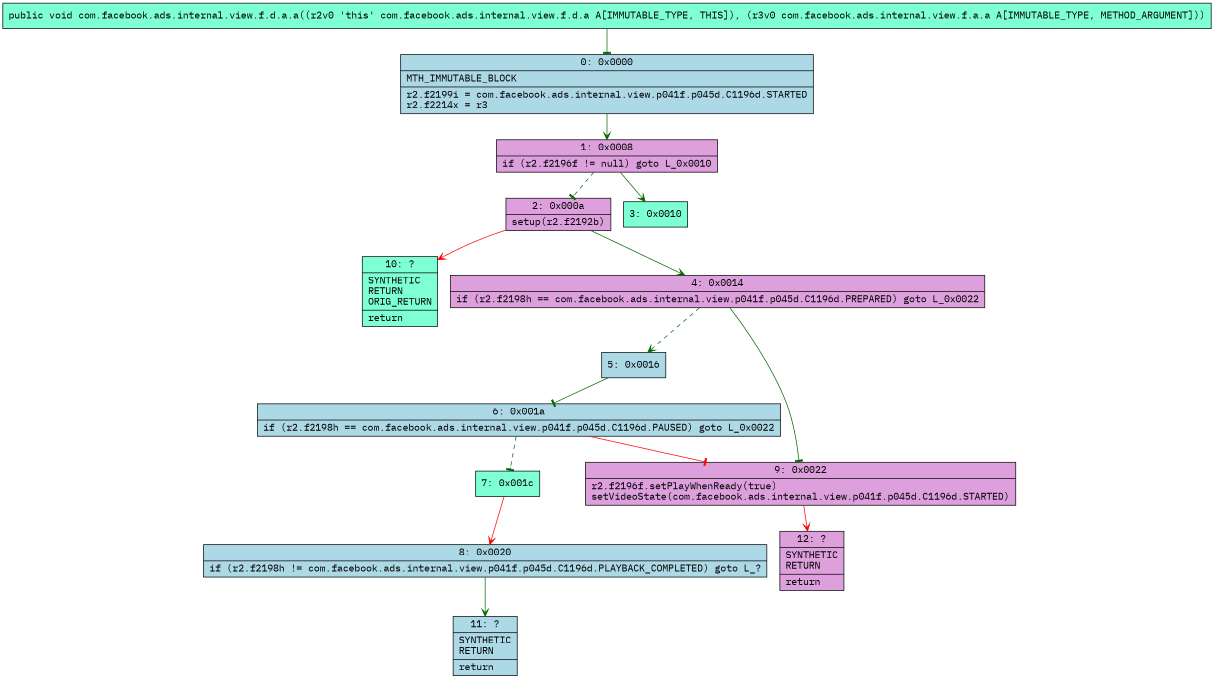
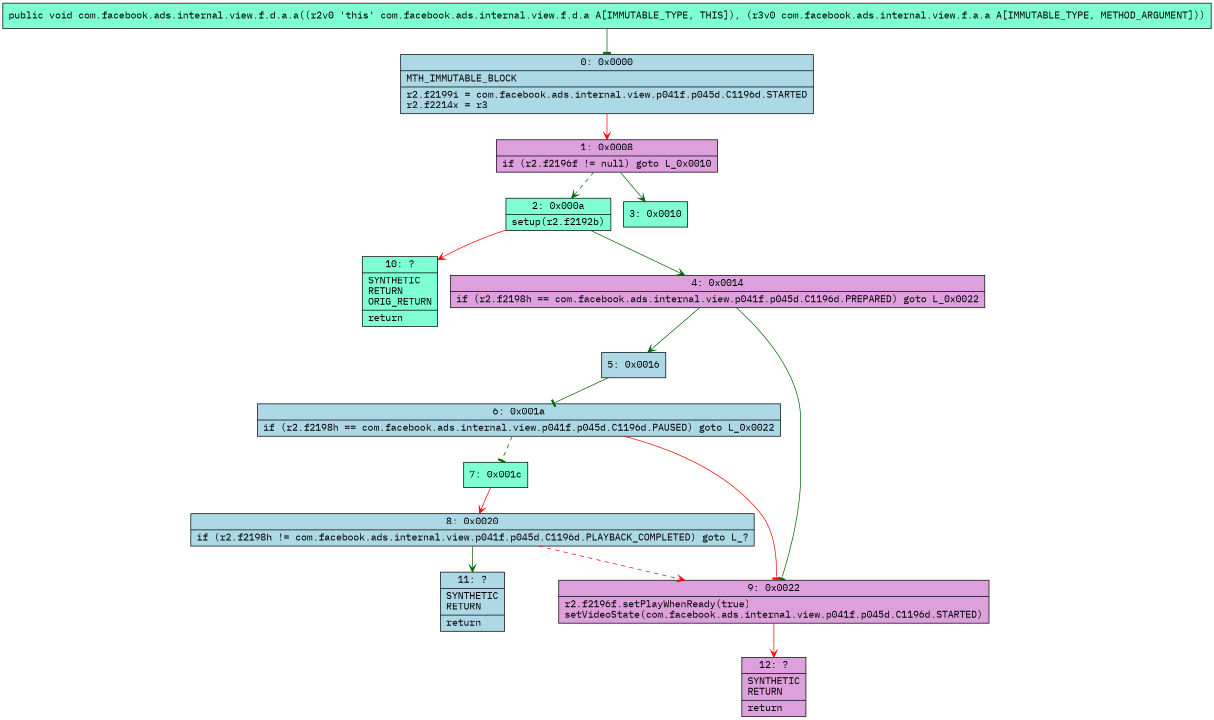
edge "0: 0x0000" -> "1: 0x0008": color darkgreen -> red
edge "1: 0x0008" -> "2: 0x000a": arrowhead tee -> vee
node "2: 0x000a": fillcolor plum -> aquamarine
edge "4: 0x0014" -> "5: 0x0016": style dashed -> solid
edge "8: 0x0020" -> "9: 0x0022": added
